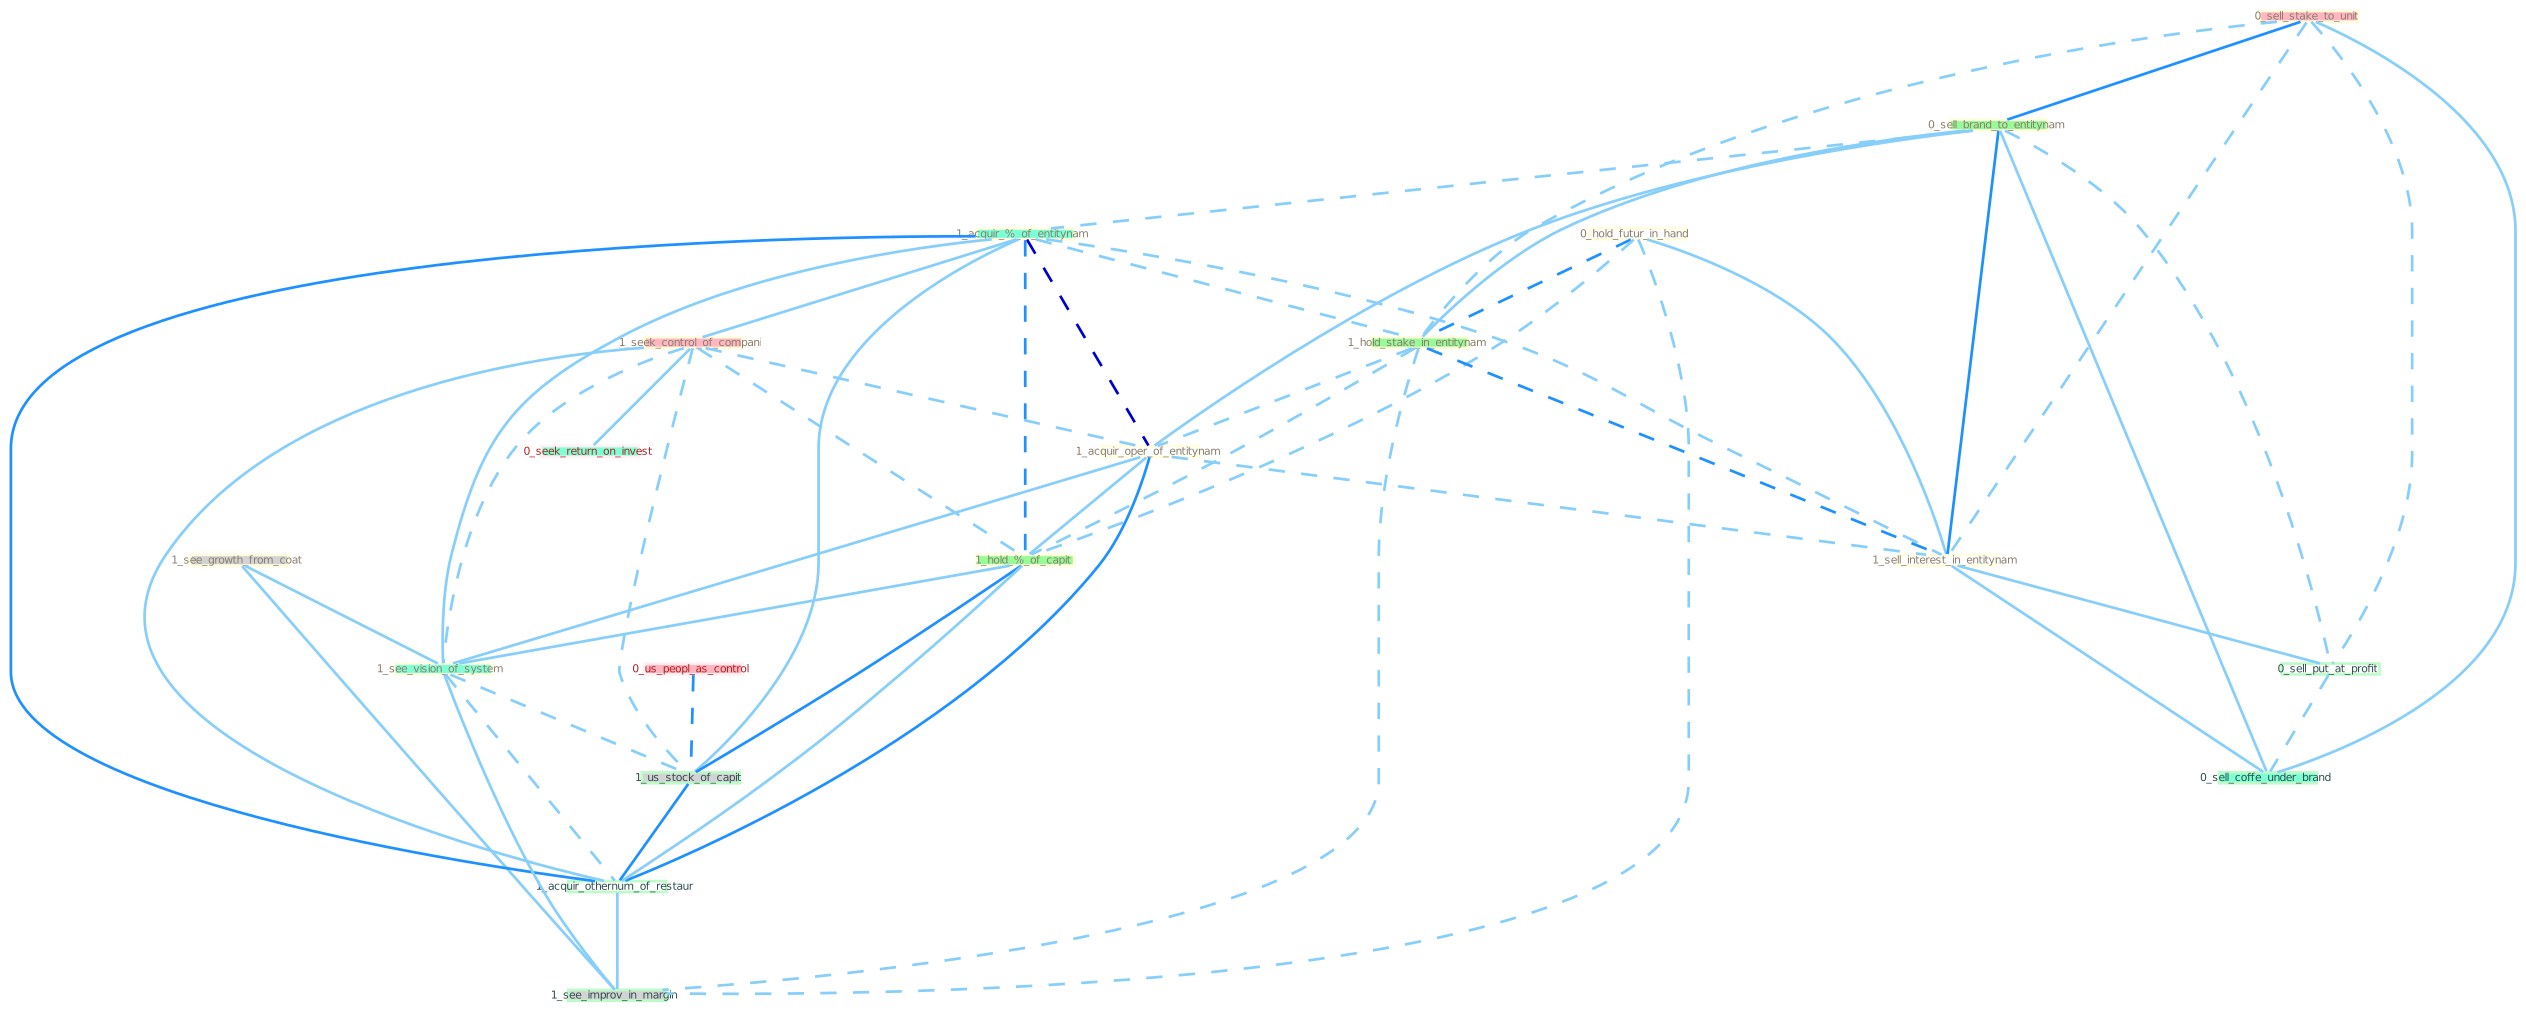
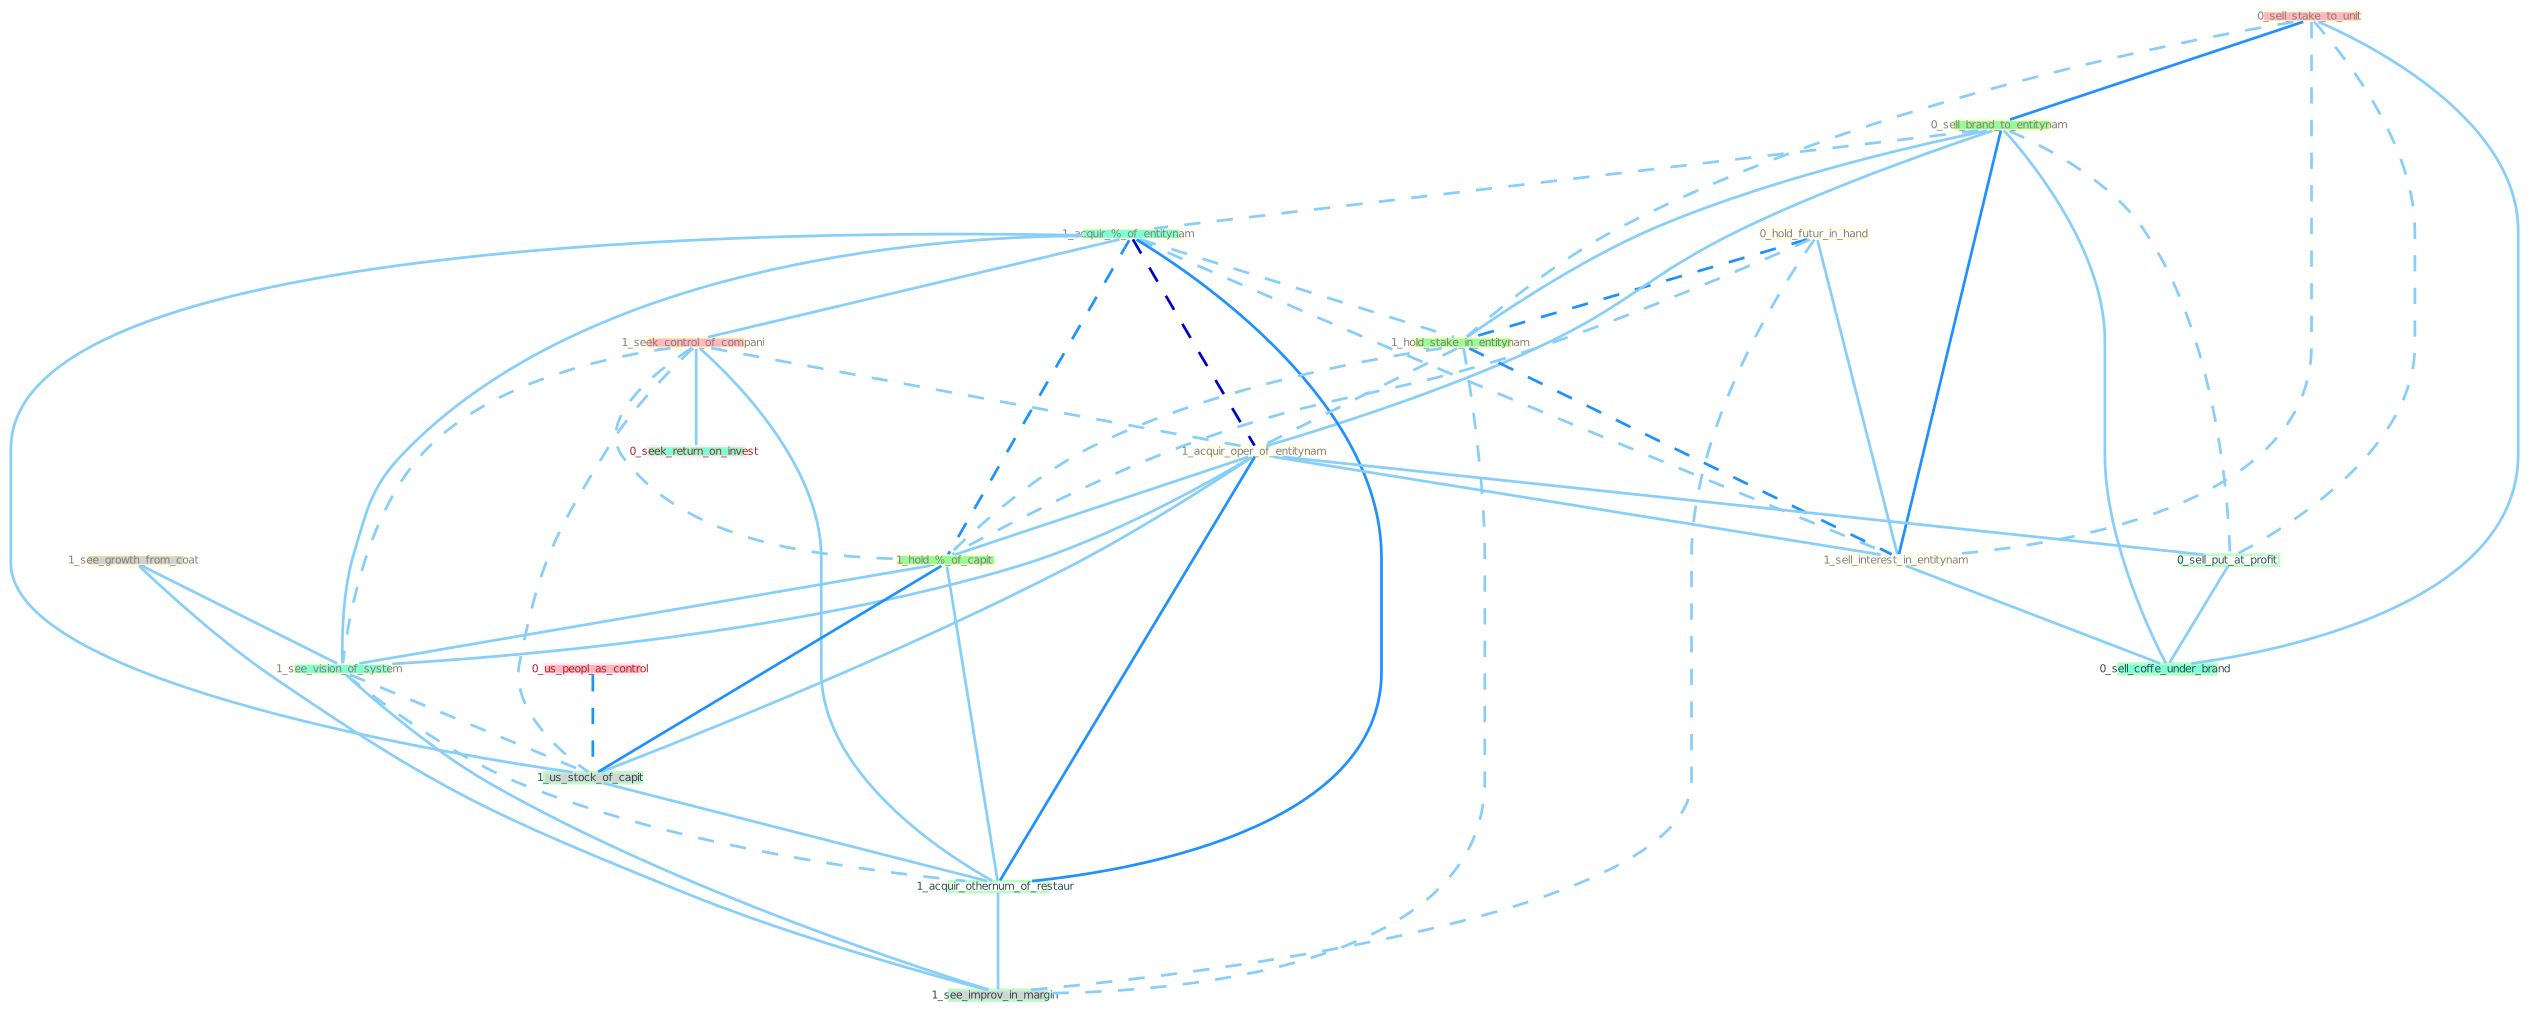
edge "1_acquir_oper_of_entitynam" -- "1_sell_interest_in_entitynam": style dashed -> solid
edge "1_sell_interest_in_entitynam" -- "0_sell_put_at_profit": now "1_acquir_oper_of_entitynam" -- "0_sell_put_at_profit"
edge "1_acquir_oper_of_entitynam" -- "1_us_stock_of_capit": added
edge "0_sell_put_at_profit" -- "0_sell_coffe_under_brand": style dashed -> solid
edge "1_us_stock_of_capit" -- "1_acquir_othernum_of_restaur": color #1e90ff -> #87cefa
